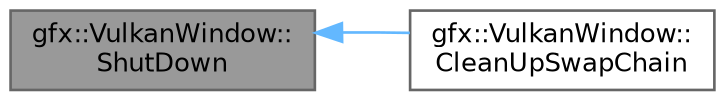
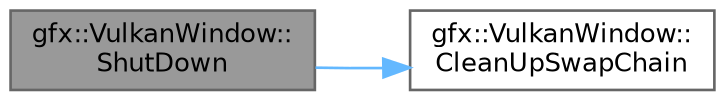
edge "gfx::VulkanWindow:: CleanUpSwapChain" -> "gfx::VulkanWindow:: ShutDown": reversed
